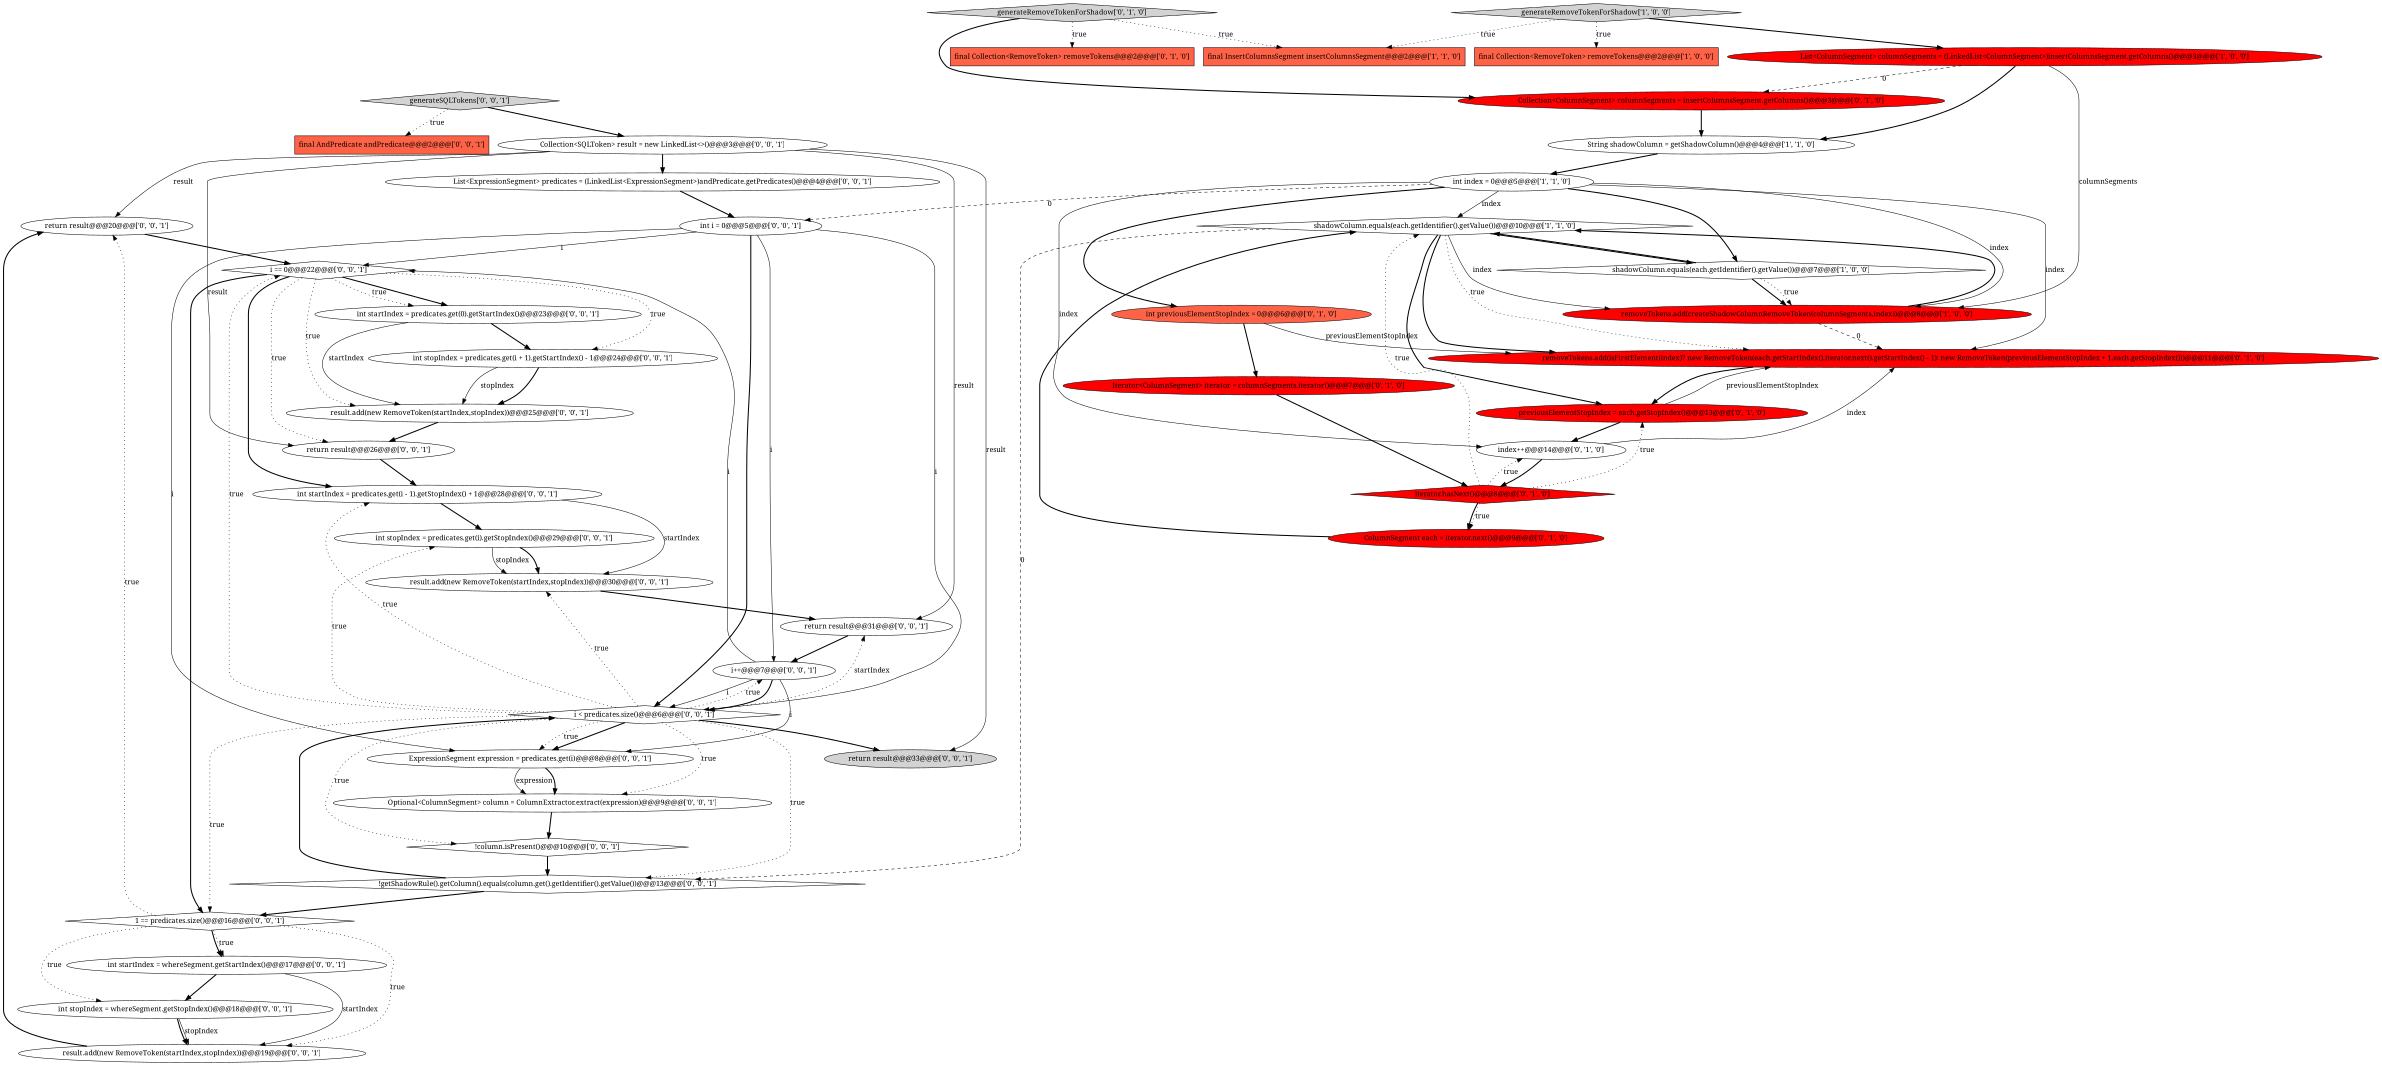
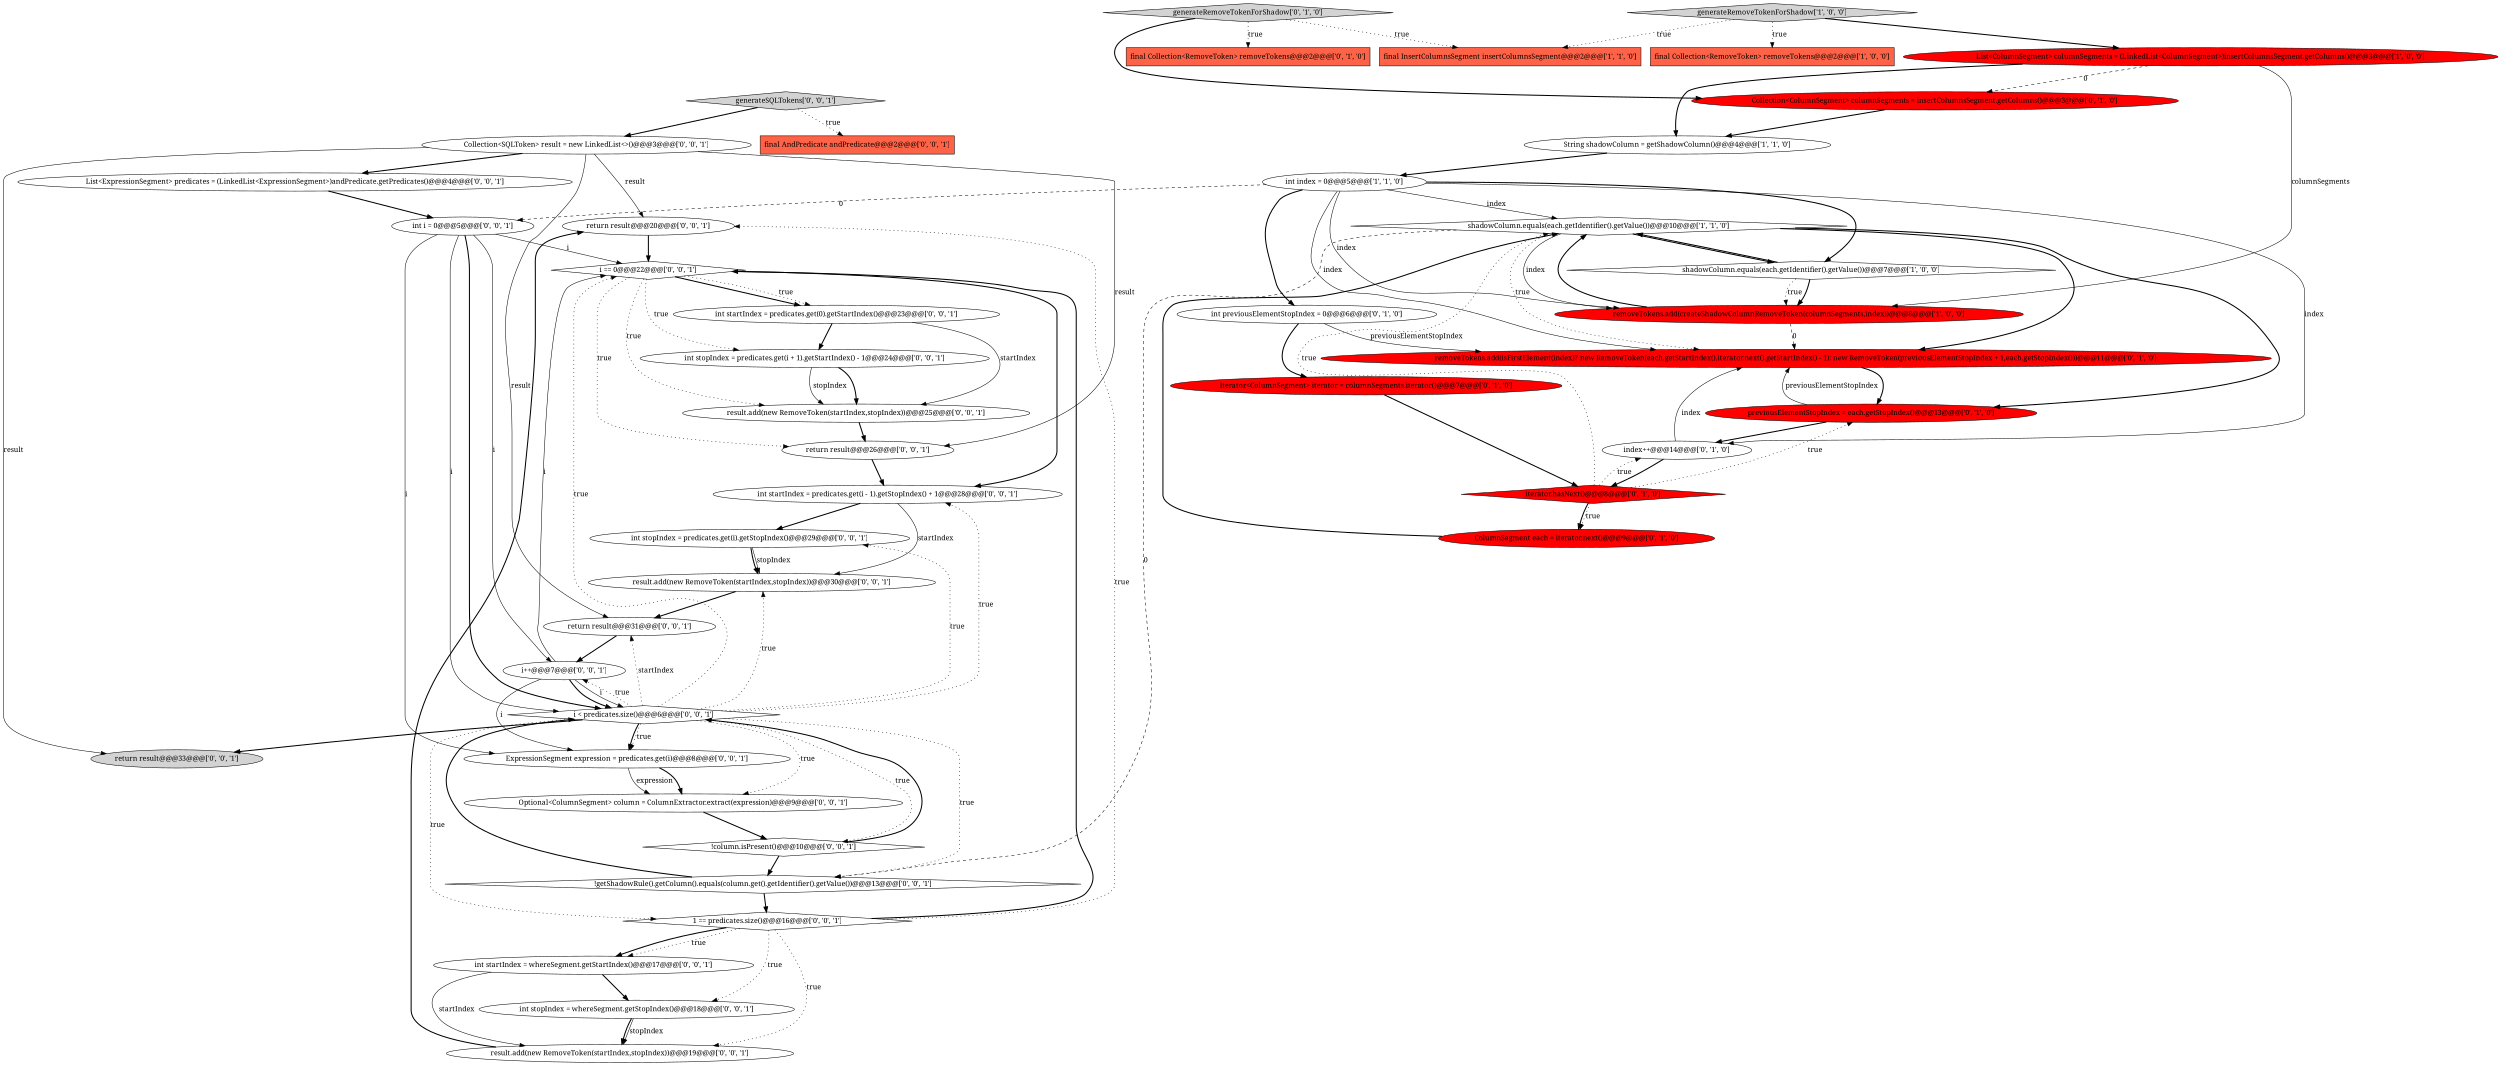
node "int previousElementStopIndex = 0@@@6@@@['0', '1', '0']": fillcolor tomato -> white
edge "i == 0@@@22@@@['0', '0', '1']" -> "1 == predicates.size()@@@16@@@['0', '0', '1']": reversed
edge "!column.isPresent()@@@10@@@['0', '0', '1']" -> "i < predicates.size()@@@6@@@['0', '0', '1']": added
